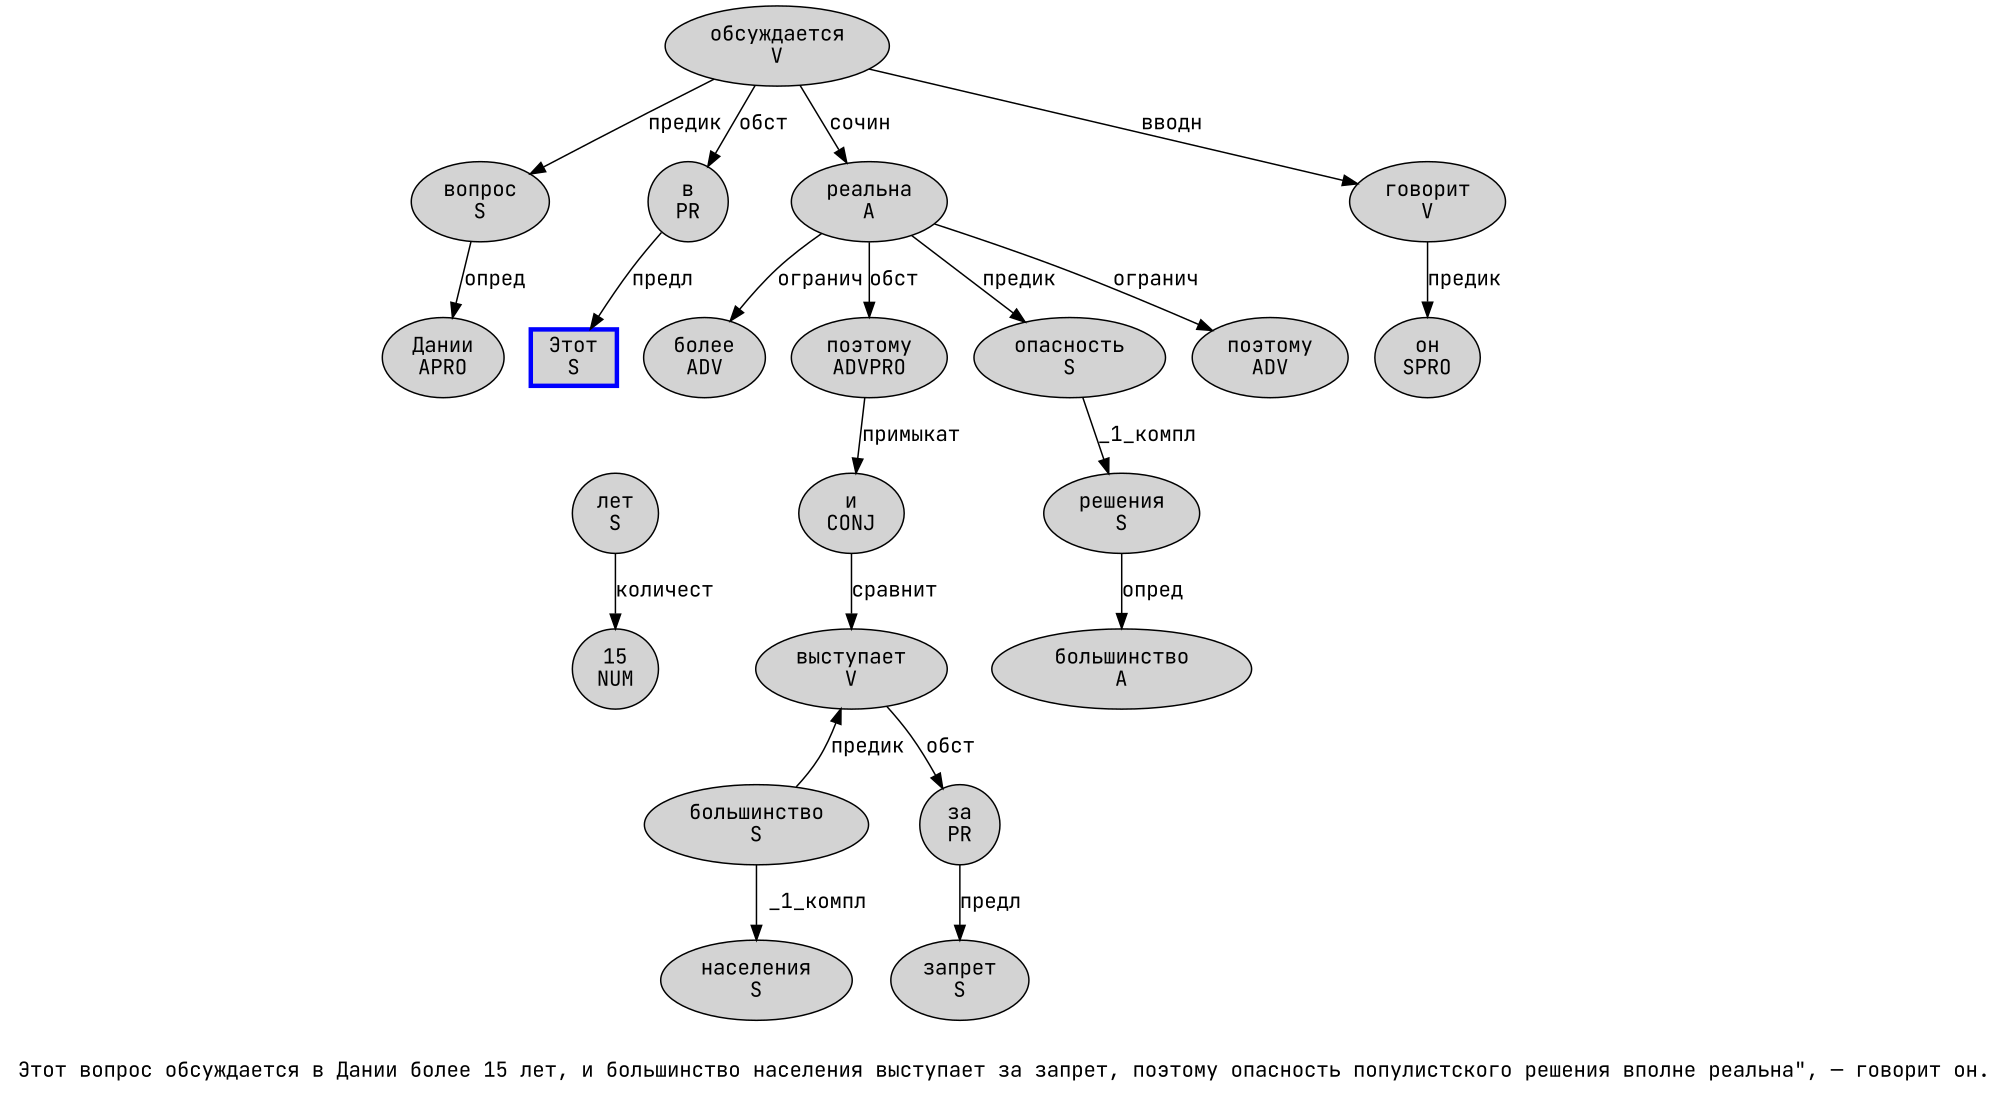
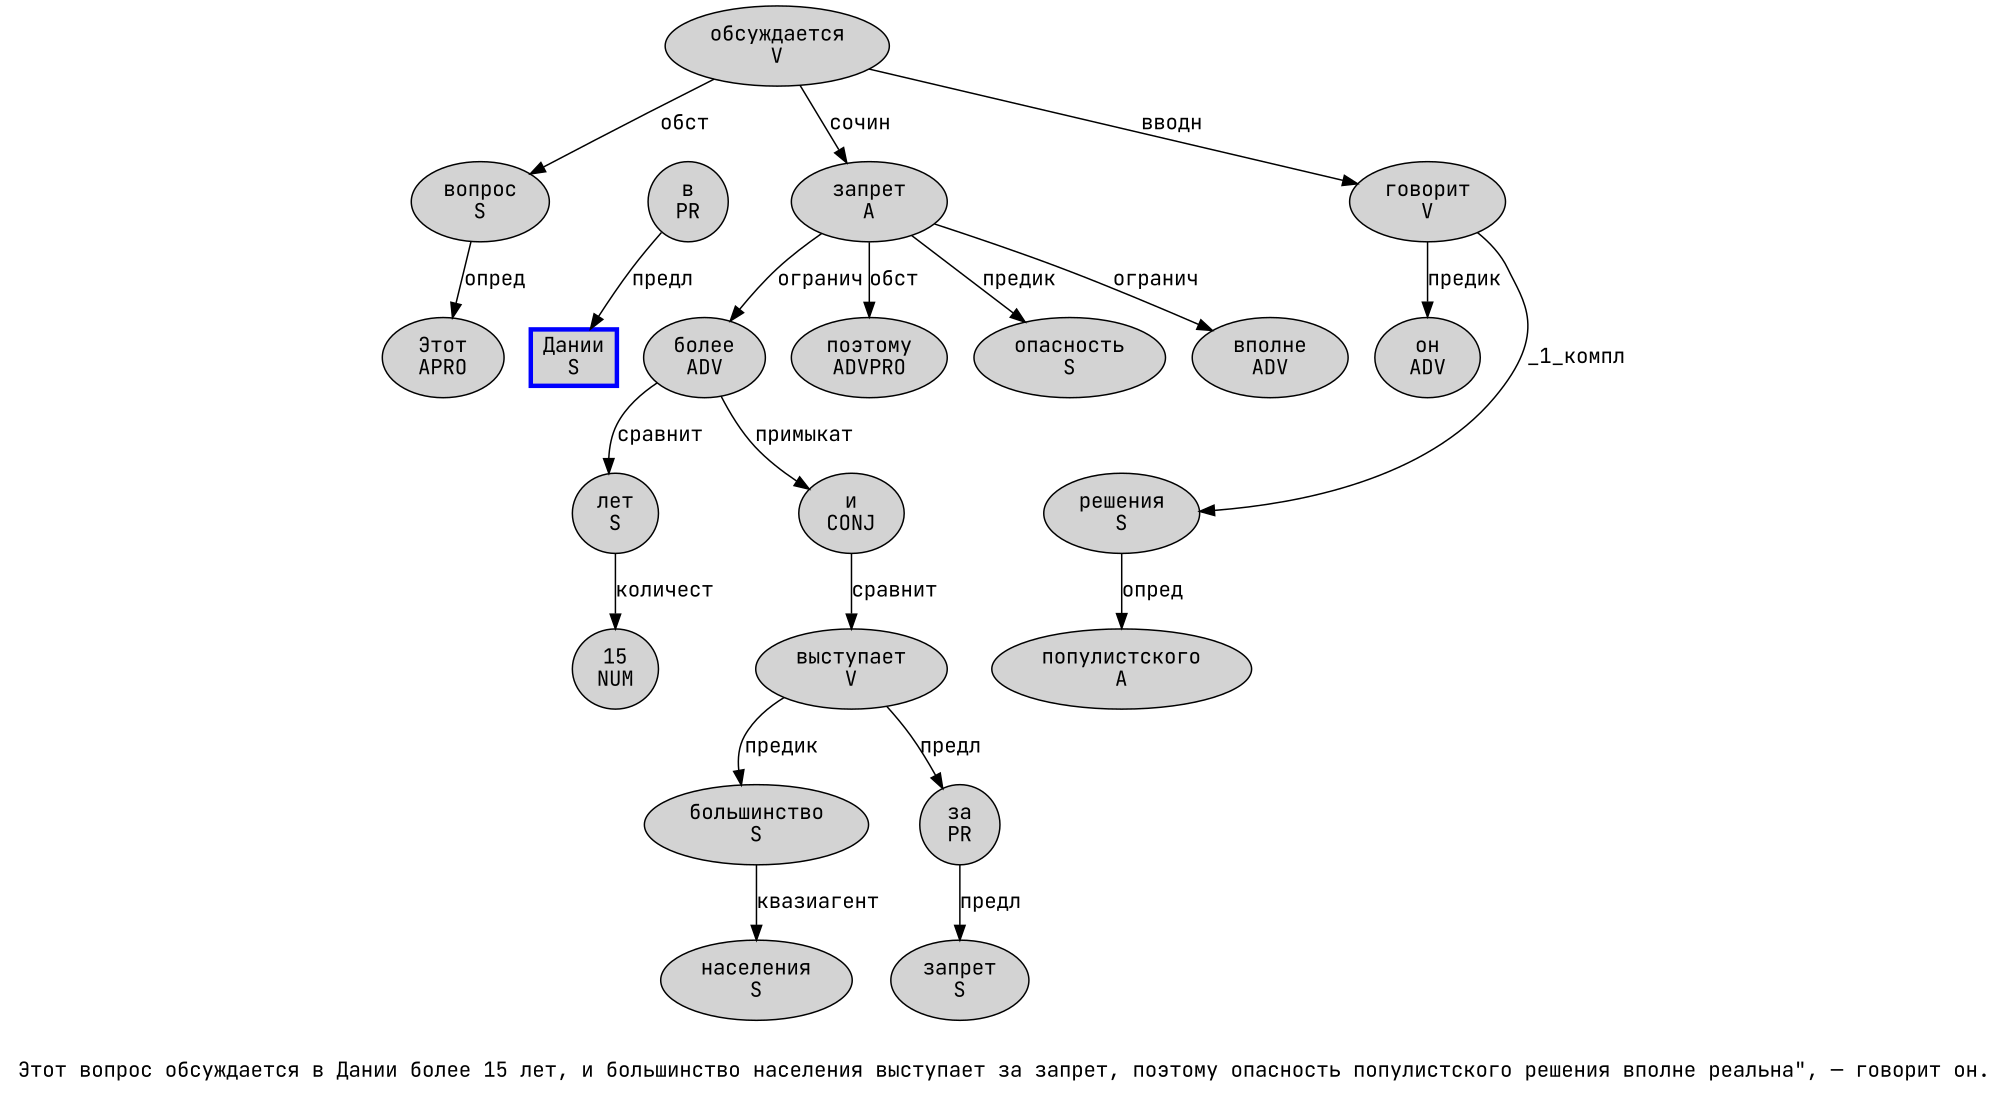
edge "обсуждается V" -> "в PR": removed, label "обст"
edge "обсуждается V" -> "вопрос S": label "предик" -> "обст"
node "реальна A": label "реальна A" -> "запрет A"
node "Дании APRO": label "Дании APRO" -> "Этот APRO"
node "Этот S": label "Этот S" -> "Дании S"
node "поэтому ADV": label "поэтому ADV" -> "вполне ADV"
node "он SPRO": label "он SPRO" -> "он ADV"
edge "более ADV" -> "лет S": added, label "сравнит"
edge "поэтому ADVPRO" -> "и CONJ": now "более ADV" -> "и CONJ"
edge "опасность S" -> "решения S": now "говорит V" -> "решения S"
node "большинство A": label "большинство A" -> "популистского A"
edge "выступает V" -> "за PR": label "обст" -> "предл"
edge "большинство S" -> "выступает V": reversed
edge "большинство S" -> "населения S": label "_1_компл" -> "квазиагент"
